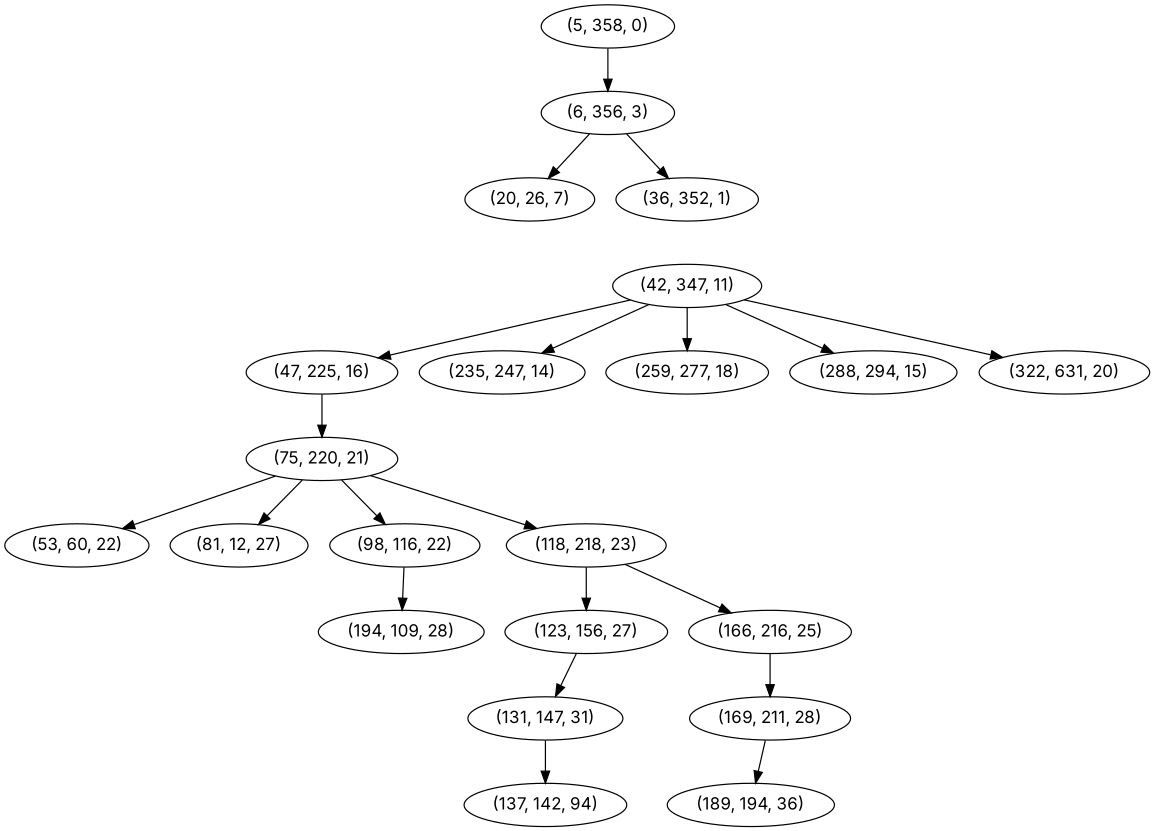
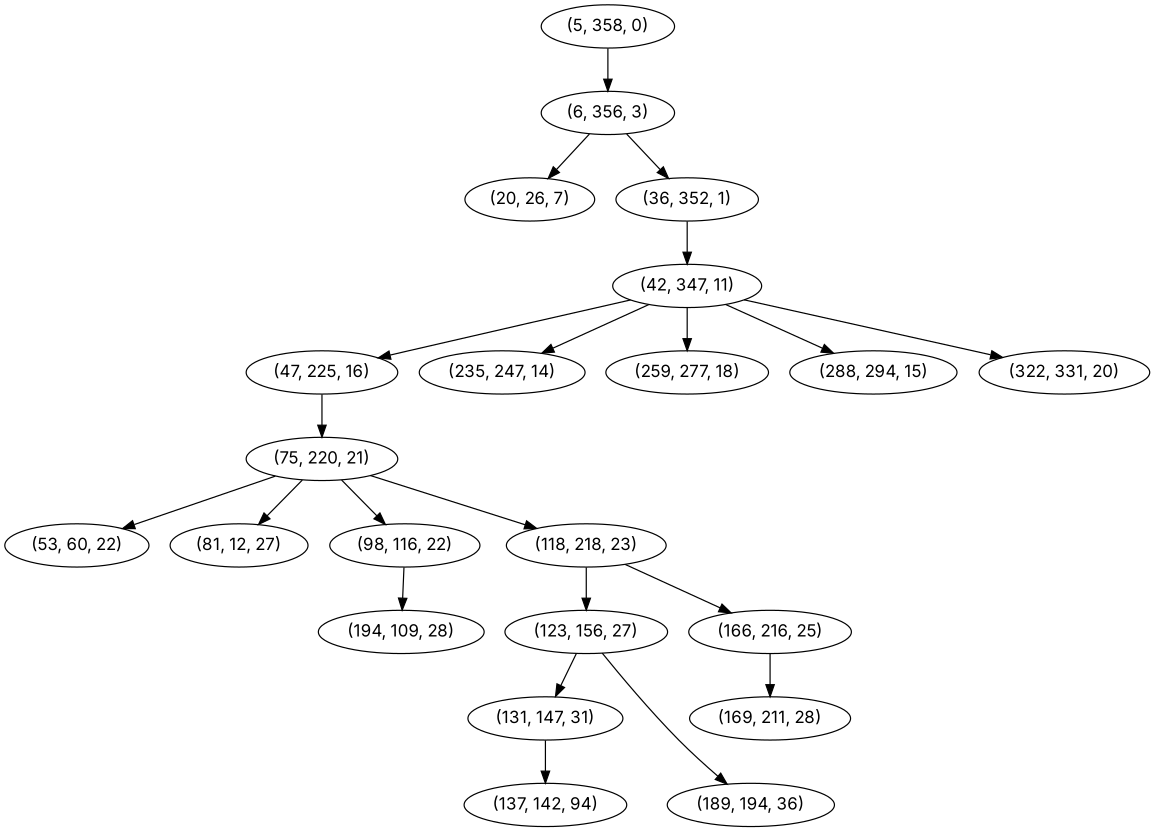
edge "(36, 352, 1)" -> "(42, 347, 11)": added
node "(322, 631, 20)": label "(322, 631, 20)" -> "(322, 331, 20)"
edge "(169, 211, 28)" -> "(189, 194, 36)": now "(123, 156, 27)" -> "(189, 194, 36)"
